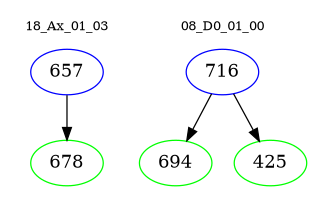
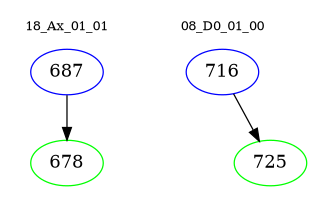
cluster "18_Ax_01_03": label "18_Ax_01_03" -> "18_Ax_01_01"
node "657": label "657" -> "687"
node "694": removed
node "425": label "425" -> "725"
